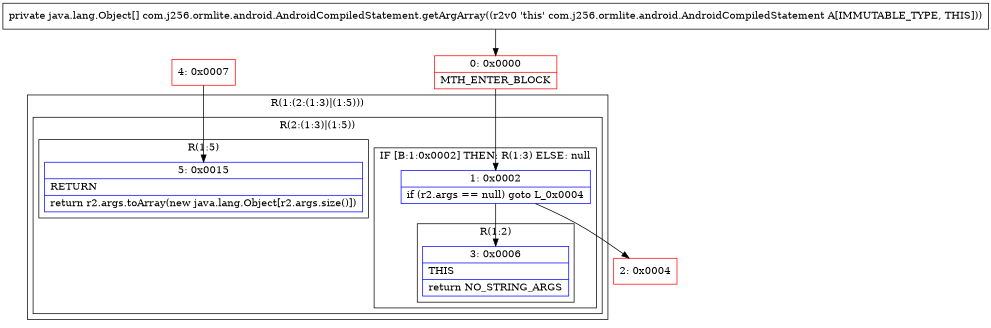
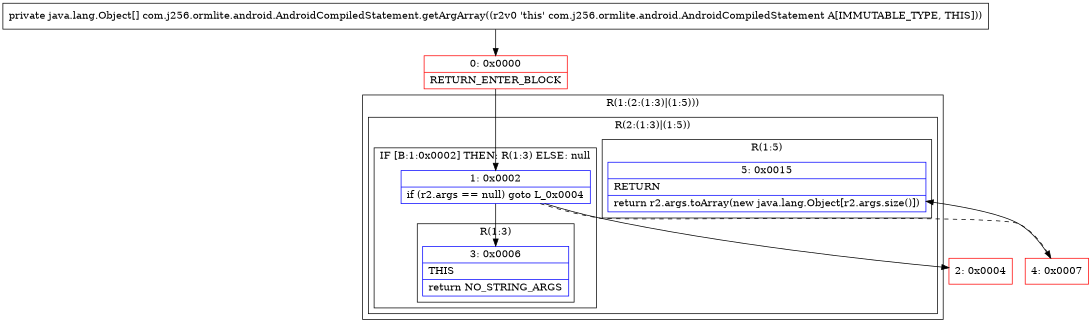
node "0: 0x0000": text "MTH_ENTER_BLOCK" -> "RETURN_ENTER_BLOCK"
edge "1: 0x0002" -> "4: 0x0007": added
cluster "R(1:2)": label "R(1:2)" -> "R(1:3)"
